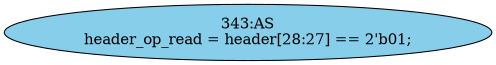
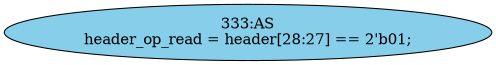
node "343:AS header_op_read = header[28:27] == 2'b01;": label "343:AS header_op_read = header[28:27] == 2'b01;" -> "333:AS header_op_read = header[28:27] == 2'b01;"
